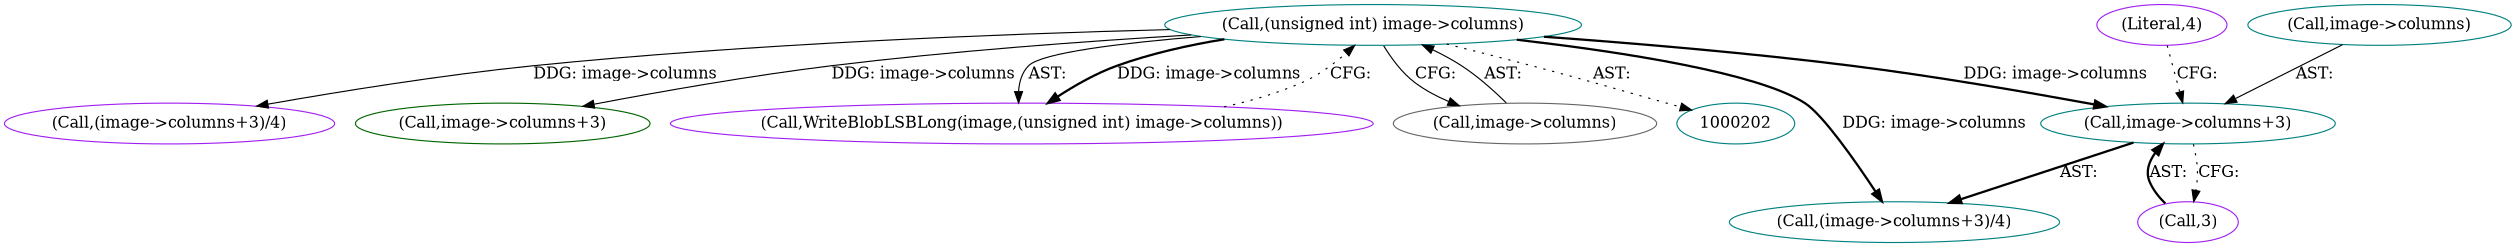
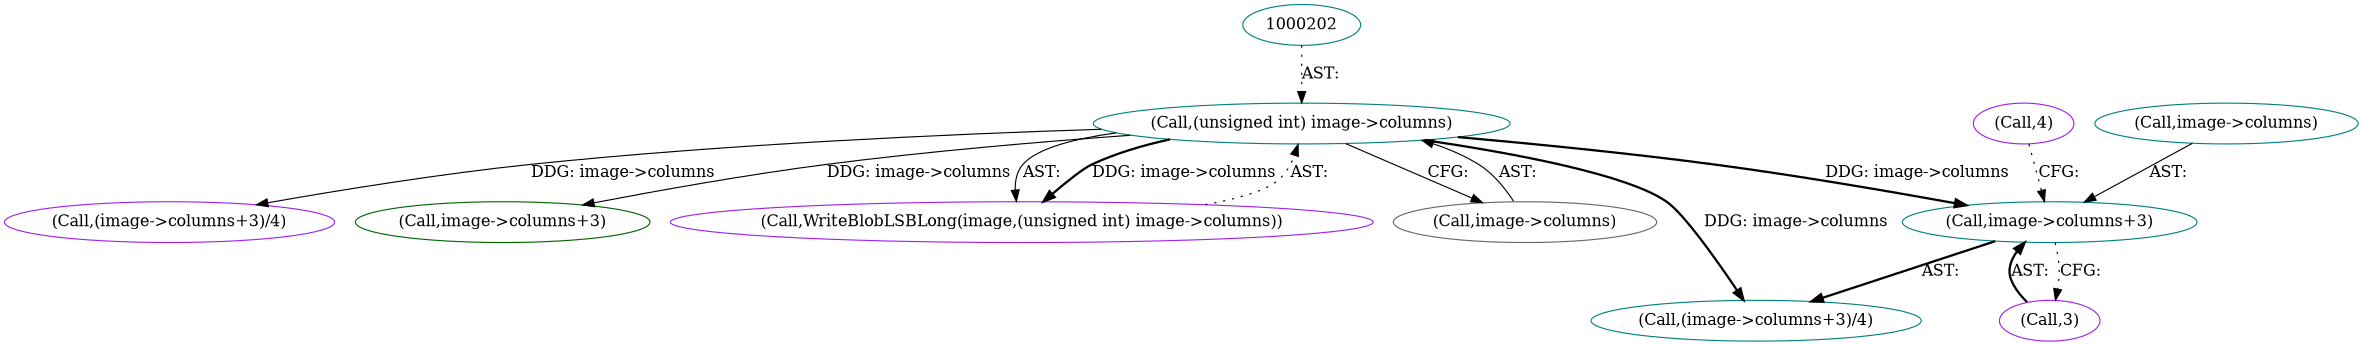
node "(Literal,4)": label "(Literal,4)" -> "(Call,4)"
edge "(Call,WriteBlobLSBLong(image,(unsigned int) image->columns))" -> "(Call,(unsigned int) image->columns)": label "CFG: " -> "AST: "
edge "(Call,(unsigned int) image->columns)" -> "1000202": reversed
